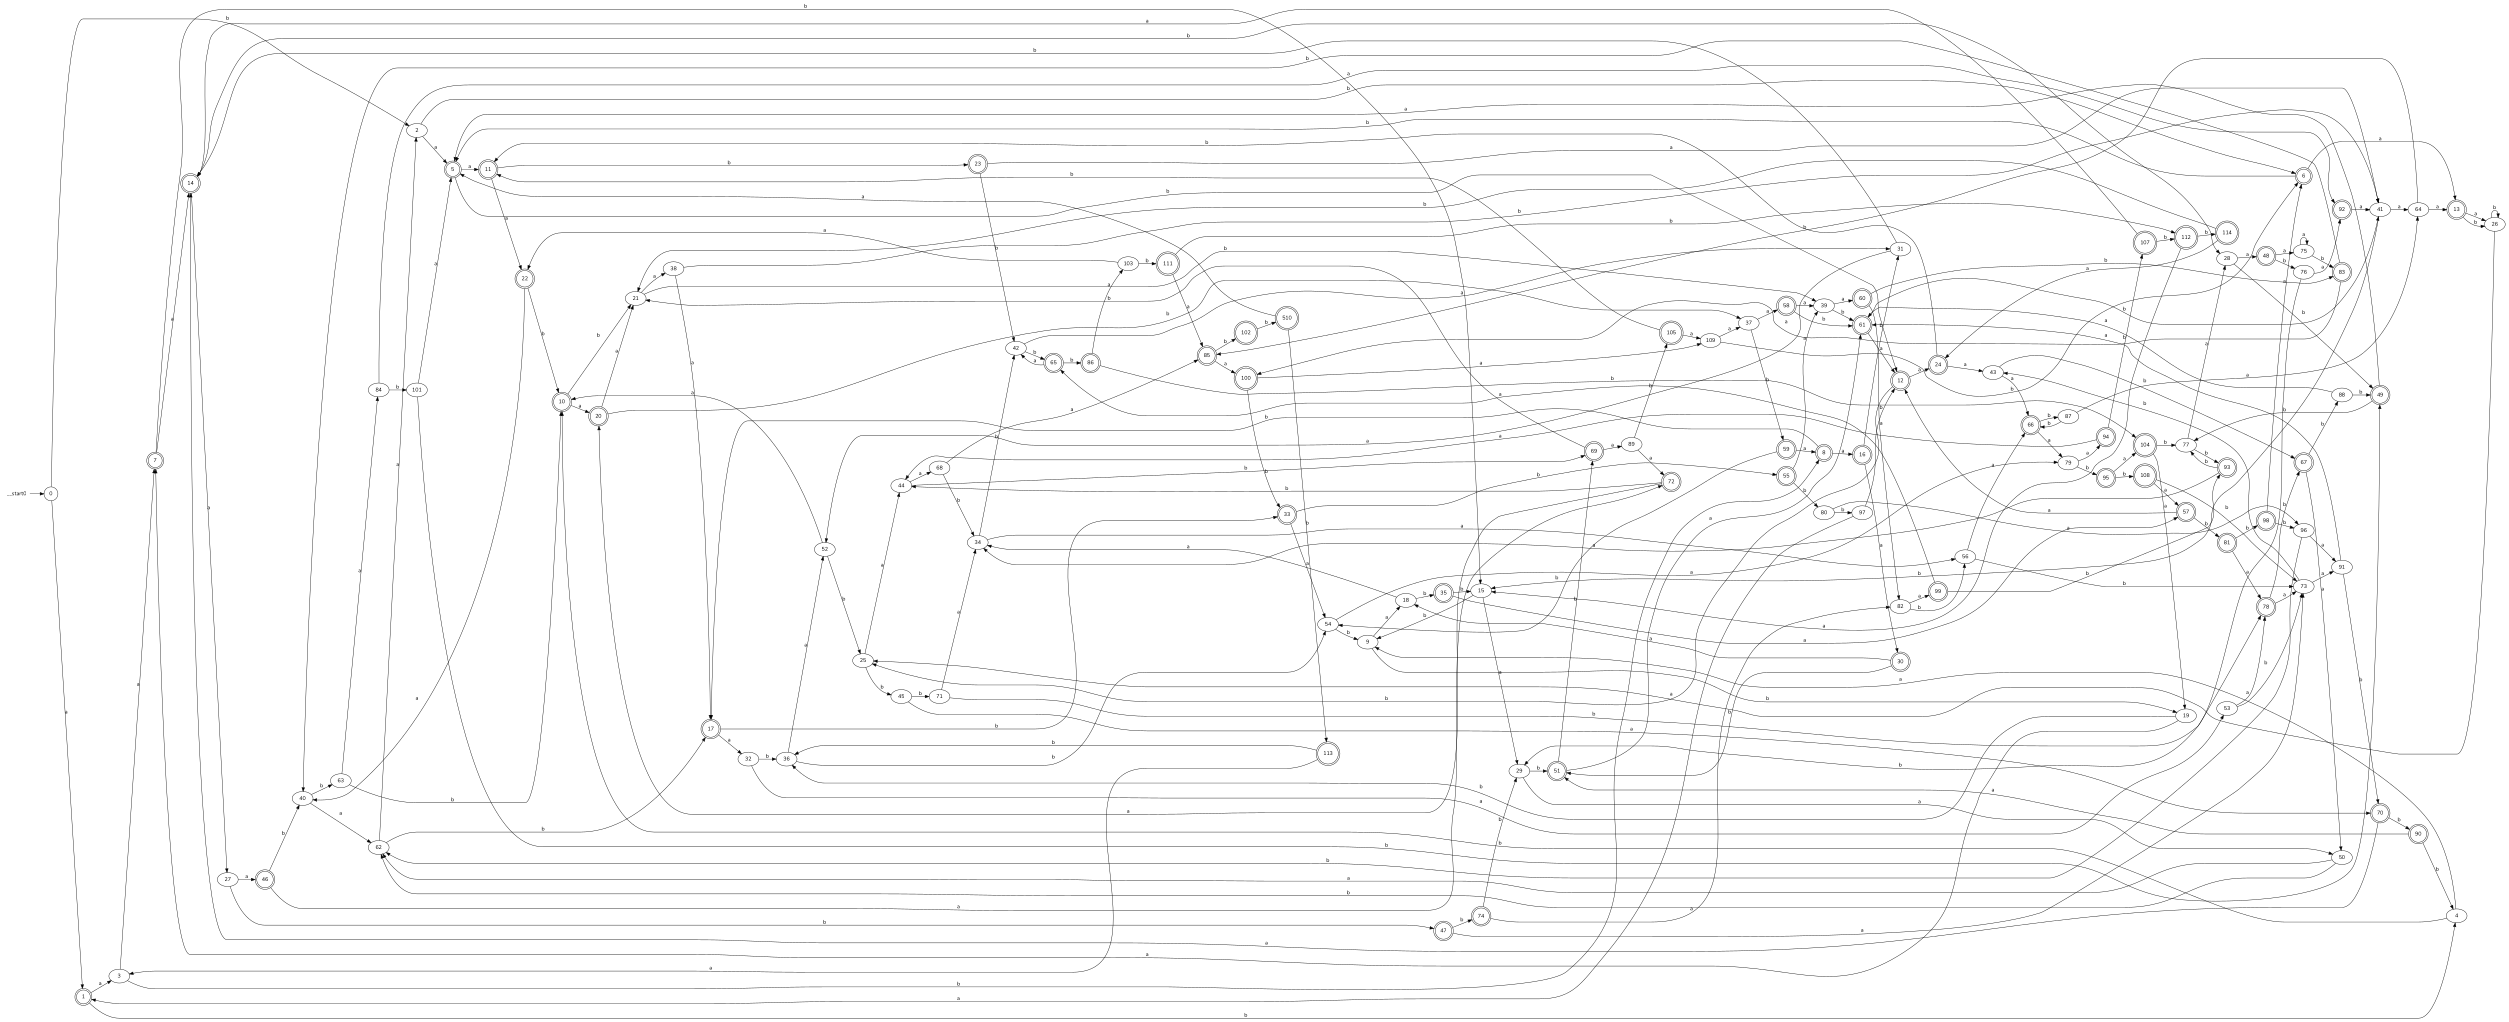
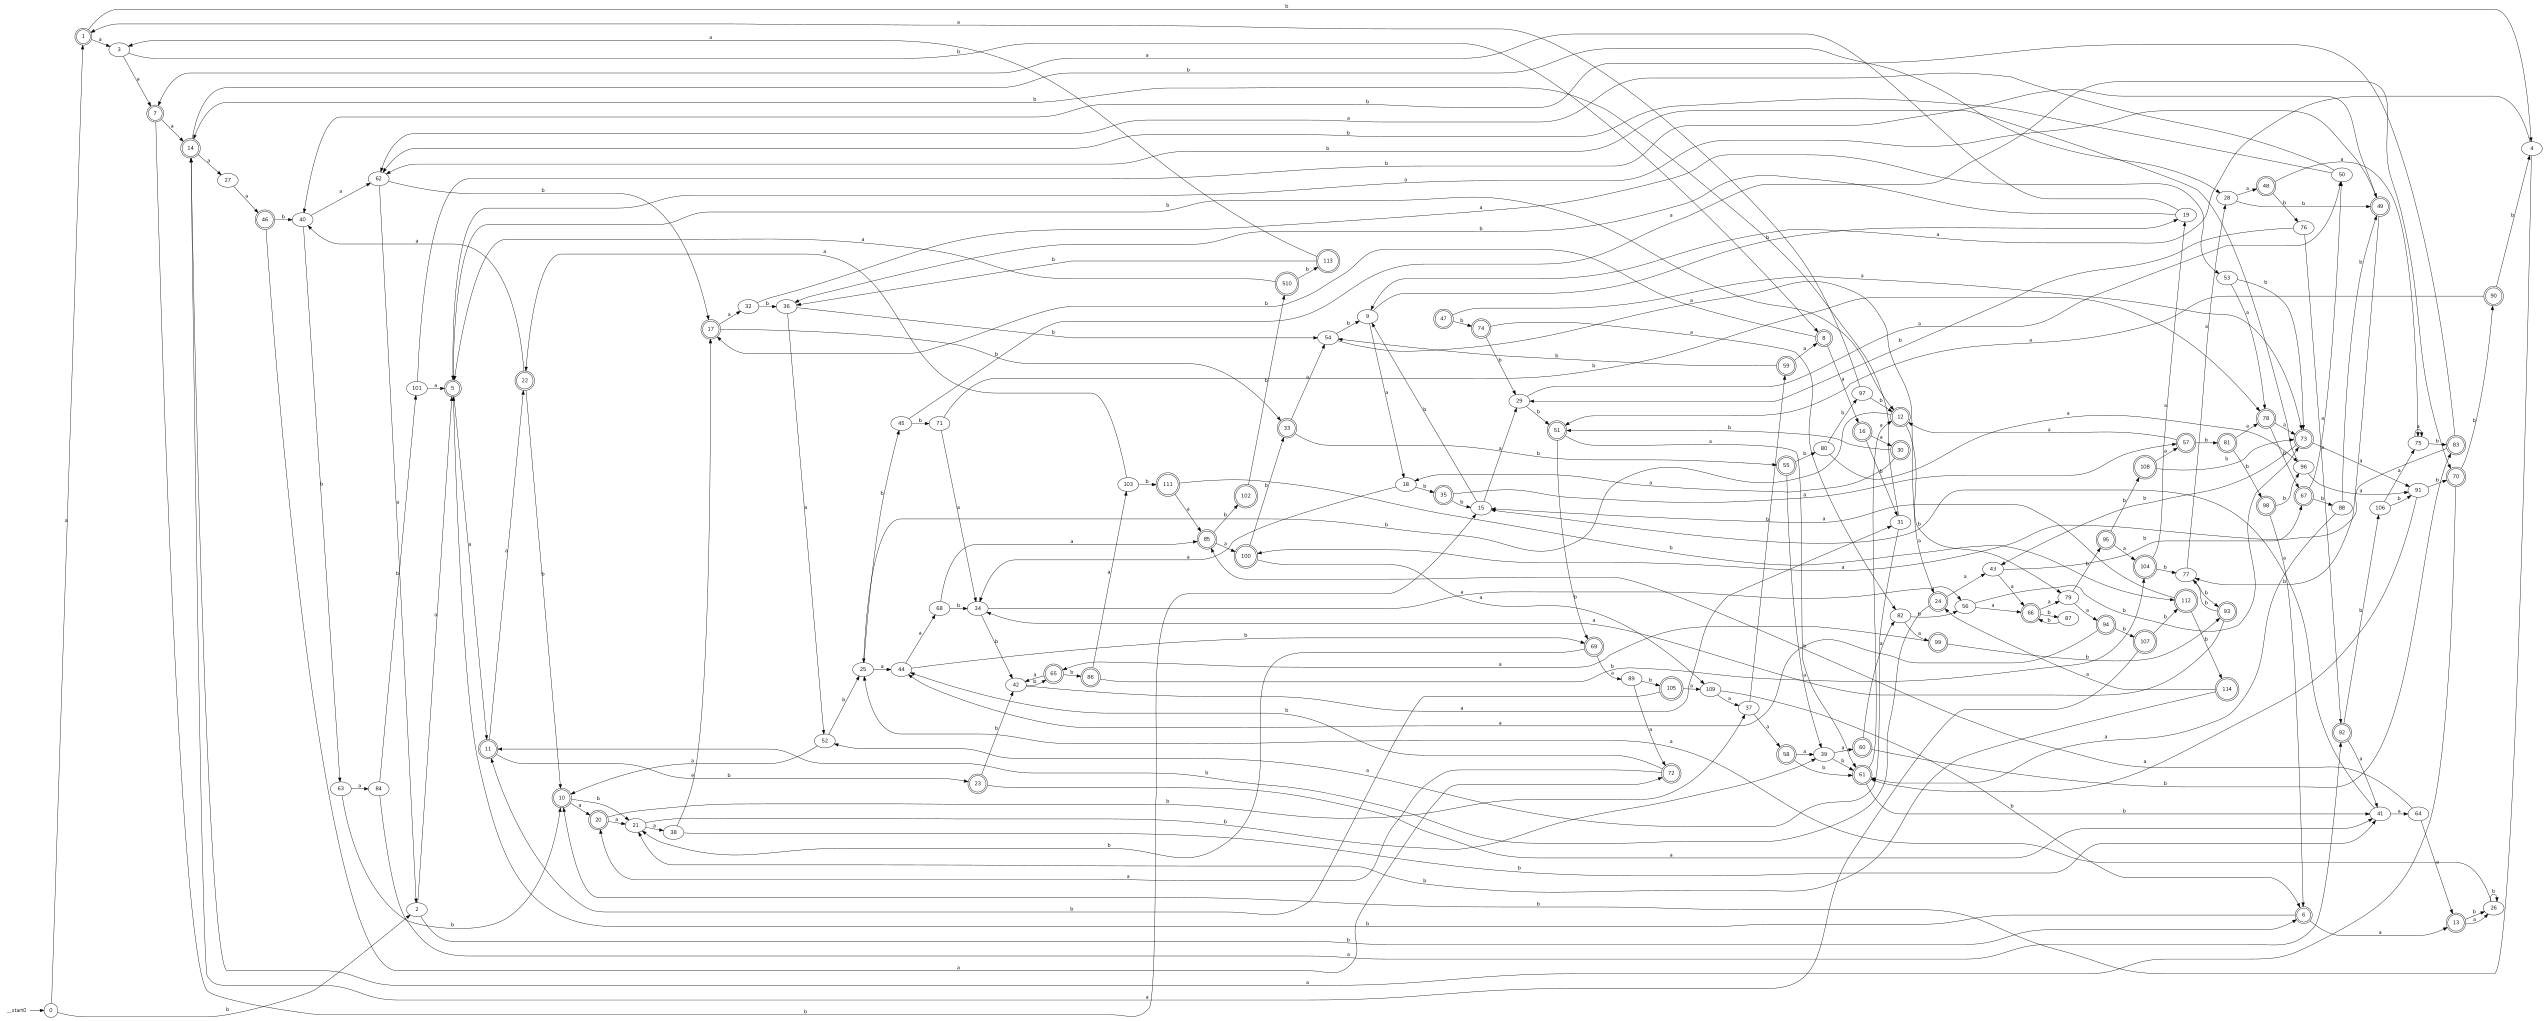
edge "87" -> "64": removed, label "a"
node "106": added
node "73": shape ellipse -> doublecircle
edge "27" -> "47": removed, label "b"
